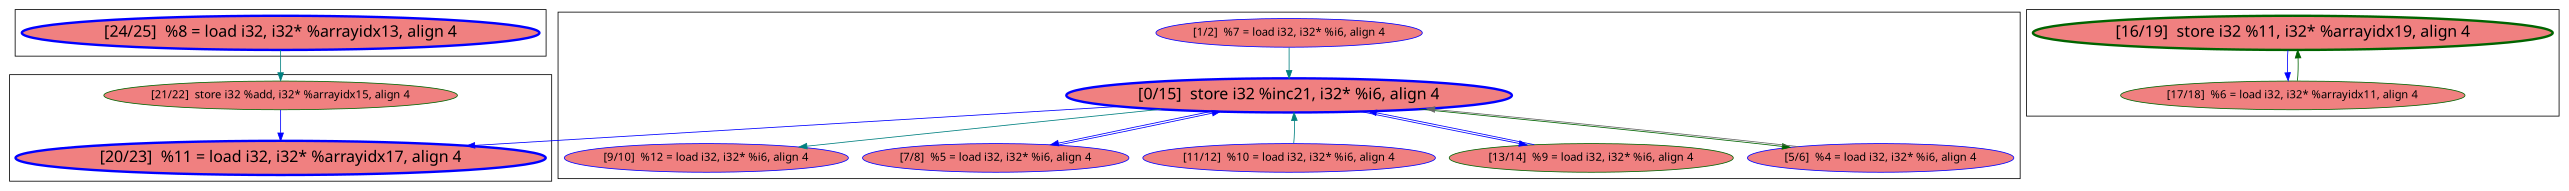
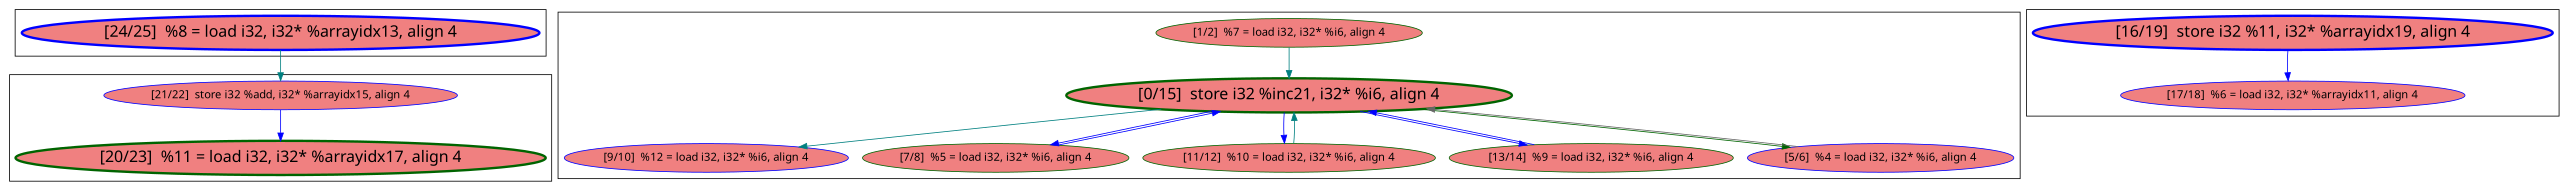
node "[1/2]  %7 = load i32, i32* %i6, align 4": color blue -> darkgreen
node "[16/19]  store i32 %11, i32* %arrayidx19, align 4": color darkgreen -> blue
edge "[17/18]  %6 = load i32, i32* %arrayidx11, align 4" -> "[16/19]  store i32 %11, i32* %arrayidx19, align 4": removed
node "[21/22]  store i32 %add, i32* %arrayidx15, align 4": color darkgreen -> blue
node "[0/15]  store i32 %inc21, i32* %i6, align 4": color blue -> darkgreen
node "[17/18]  %6 = load i32, i32* %arrayidx11, align 4": color darkgreen -> blue
edge "[0/15]  store i32 %inc21, i32* %i6, align 4" -> "[20/23]  %11 = load i32, i32* %arrayidx17, align 4": now "[0/15]  store i32 %inc21, i32* %i6, align 4" -> "[11/12]  %10 = load i32, i32* %i6, align 4"
node "[20/23]  %11 = load i32, i32* %arrayidx17, align 4": color blue -> darkgreen
node "[7/8]  %5 = load i32, i32* %i6, align 4": color blue -> darkgreen
node "[11/12]  %10 = load i32, i32* %i6, align 4": color blue -> darkgreen
